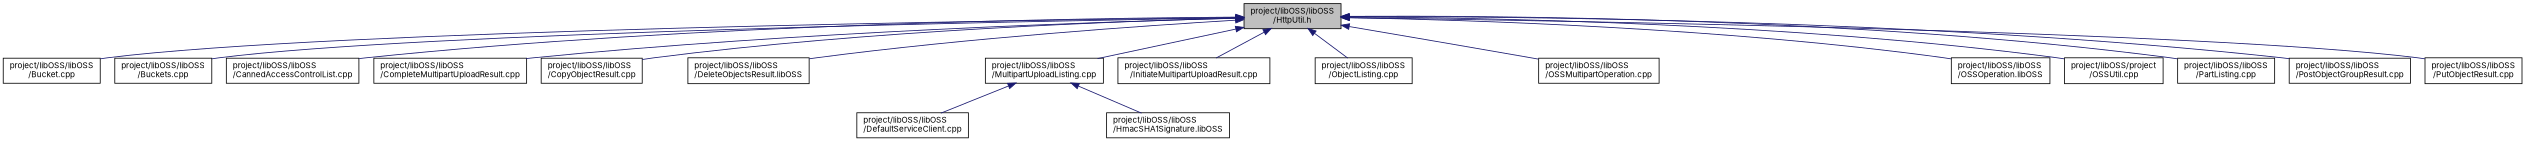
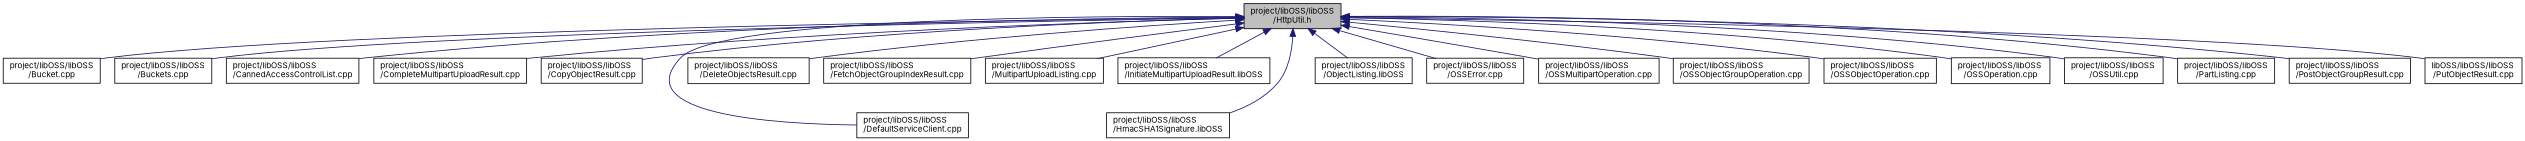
node "project/libOSS/libOSS /DeleteObjectsResult.libOSS": label "project/libOSS/libOSS /DeleteObjectsResult.libOSS" -> "project/libOSS/libOSS /DeleteObjectsResult.cpp"
node "project/libOSS/libOSS /FetchObjectGroupIndexResult.cpp": added
node "project/libOSS/libOSS /InitiateMultipartUploadResult.cpp": label "project/libOSS/libOSS /InitiateMultipartUploadResult.cpp" -> "project/libOSS/libOSS /InitiateMultipartUploadResult.libOSS"
node "project/libOSS/libOSS /ObjectListing.cpp": label "project/libOSS/libOSS /ObjectListing.cpp" -> "project/libOSS/libOSS /ObjectListing.libOSS"
node "project/libOSS/libOSS /OSSError.cpp": added
node "project/libOSS/libOSS /OSSObjectGroupOperation.cpp": added
node "project/libOSS/libOSS /OSSObjectOperation.cpp": added
node "project/libOSS/libOSS /OSSOperation.libOSS": label "project/libOSS/libOSS /OSSOperation.libOSS" -> "project/libOSS/libOSS /OSSOperation.cpp"
node "project/libOSS/project /OSSUtil.cpp": label "project/libOSS/project /OSSUtil.cpp" -> "project/libOSS/libOSS /OSSUtil.cpp"
node "project/libOSS/libOSS /PutObjectResult.cpp": label "project/libOSS/libOSS /PutObjectResult.cpp" -> "libOSS/libOSS/libOSS /PutObjectResult.cpp"
edge "project/libOSS/libOSS /DefaultServiceClient.cpp" -> "project/libOSS/libOSS /MultipartUploadListing.cpp": now "project/libOSS/libOSS /DefaultServiceClient.cpp" -> "project/libOSS/libOSS /HttpUtil.h"
edge "project/libOSS/libOSS /HmacSHA1Signature.libOSS" -> "project/libOSS/libOSS /MultipartUploadListing.cpp": now "project/libOSS/libOSS /HmacSHA1Signature.libOSS" -> "project/libOSS/libOSS /HttpUtil.h"
